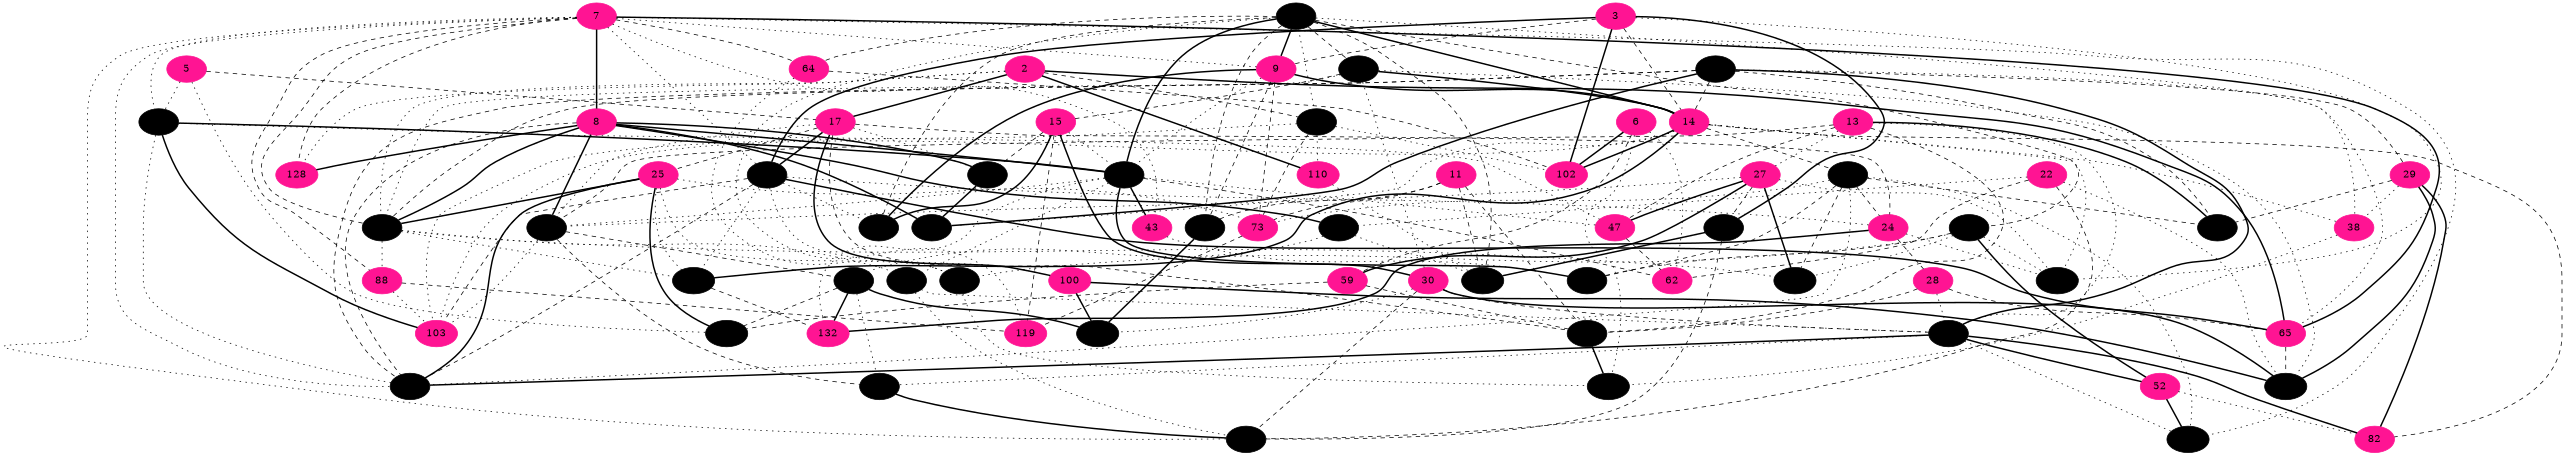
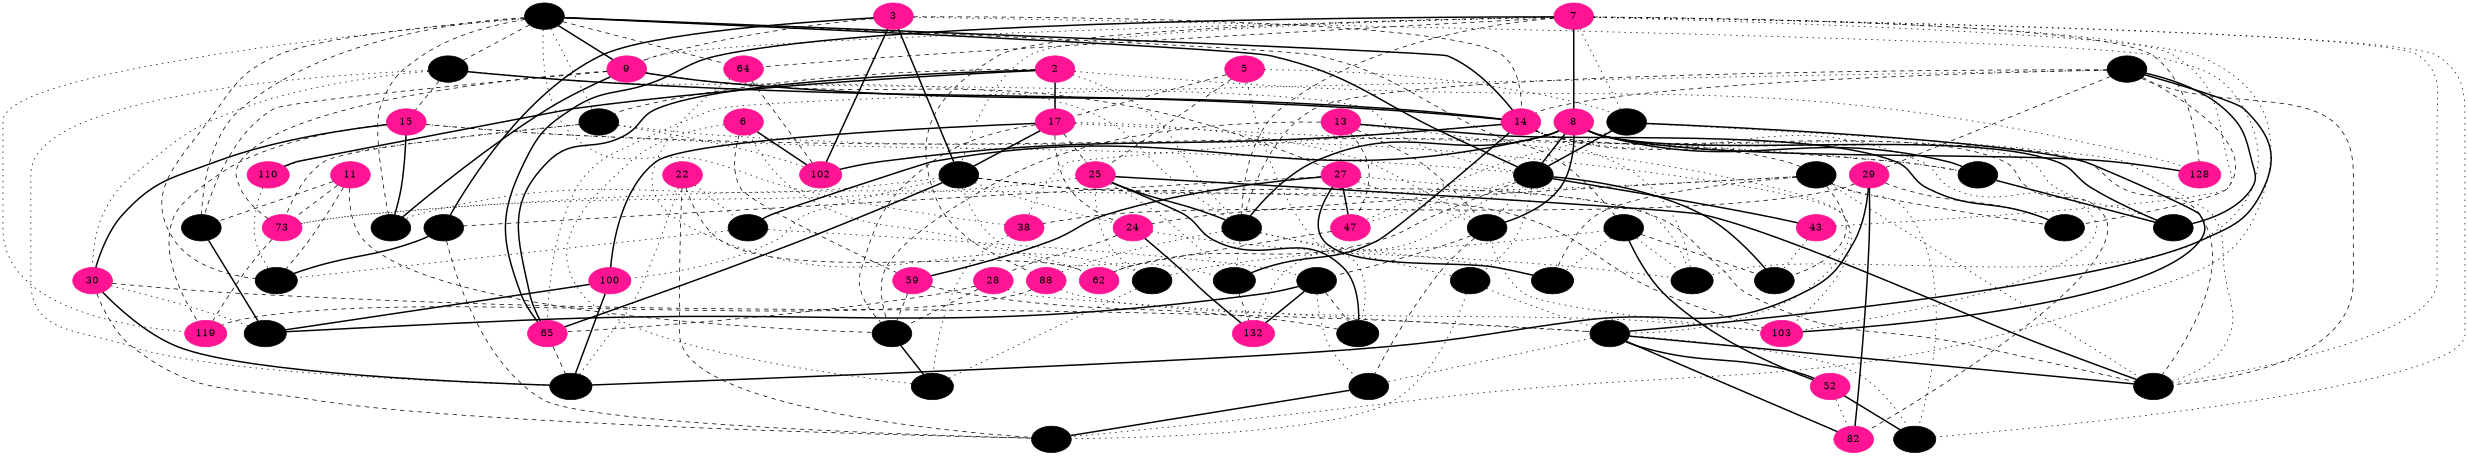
edge "9" -- "27": added
edge "5" -- "25": added
edge "29" -- "38": style dotted -> dashed
